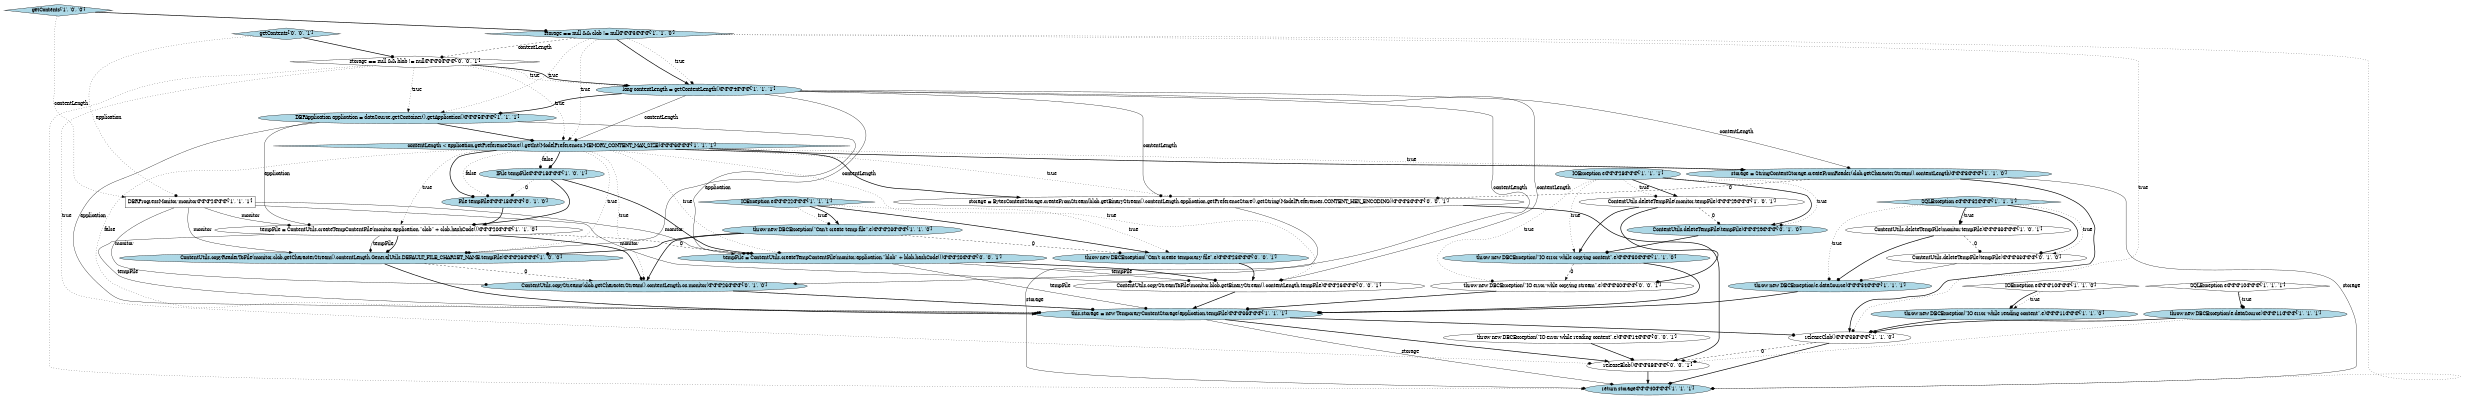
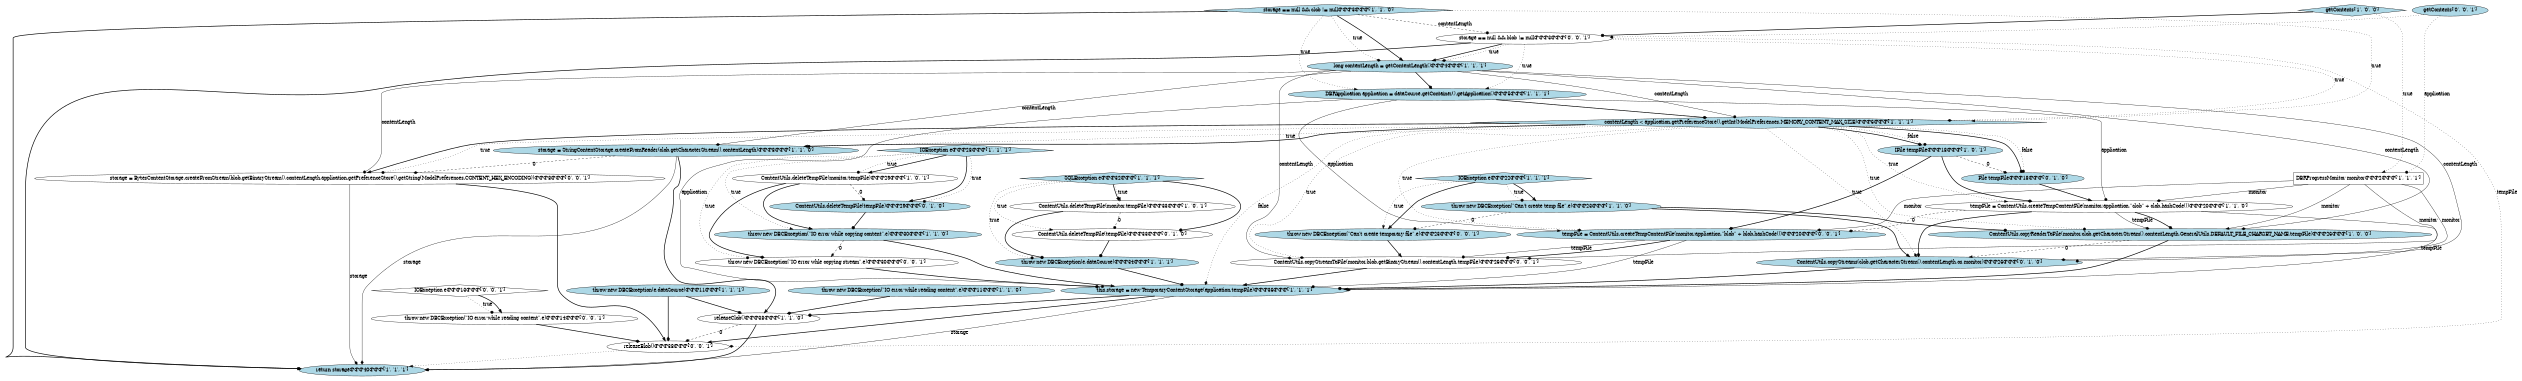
edge "getContents['1', '0', '0']" -> "storage == null && clob != null@@@3@@@['1', '1', '0']": now "getContents['1', '0', '0']" -> "storage == null && blob != null@@@3@@@['0', '0', '1']"
node "getContents['0', '0', '1']": shape diamond -> ellipse
edge "storage == null && clob != null@@@3@@@['1', '1', '0']" -> "releaseClob()@@@38@@@['1', '1', '0']": removed, label "true"
edge "getContents['0', '0', '1']" -> "storage == null && blob != null@@@3@@@['0', '0', '1']": style bold -> dotted
edge "storage == null && clob != null@@@3@@@['1', '1', '0']" -> "return storage@@@40@@@['1', '1', '1']": style dotted -> bold
node "storage == null && blob != null@@@3@@@['0', '0', '1']": shape diamond -> ellipse
edge "getContents['1', '0', '0']" -> "DBRProgressMonitor monitor@@@2@@@['1', '1', '1']": label "contentLength" -> "true"
node "IOException e@@@28@@@['1', '1', '1']": shape ellipse -> diamond
edge "IFile tempFile@@@18@@@['1', '0', '1']" -> "File tempFile@@@18@@@['0', '1', '0']": style dotted -> dashed
edge "storage == null && blob != null@@@3@@@['0', '0', '1']" -> "releaseBlob()@@@38@@@['0', '0', '1']": label "true" -> "tempFile"
edge "ContentUtils.deleteTempFile(tempFile)@@@33@@@['0', '1', '0']" -> "throw new DBCException(e,dataSource)@@@34@@@['1', '1', '1']": style solid -> bold
node "IOException e@@@10@@@['1', '1', '0']": removed
node "SQLException e@@@10@@@['1', '1', '1']": removed
node "IOException e@@@13@@@['0', '0', '1']": added
edge "throw new DBCException(e,dataSource)@@@11@@@['1', '1', '1']" -> "releaseBlob()@@@38@@@['0', '0', '1']": style dotted -> bold
edge "releaseClob()@@@38@@@['1', '1', '0']" -> "return storage@@@40@@@['1', '1', '1']": arrowhead diamond -> normal
edge "releaseBlob()@@@38@@@['0', '0', '1']" -> "return storage@@@40@@@['1', '1', '1']": style bold -> dotted
edge "storage == null && blob != null@@@3@@@['0', '0', '1']" -> "return storage@@@40@@@['1', '1', '1']": style dotted -> bold
